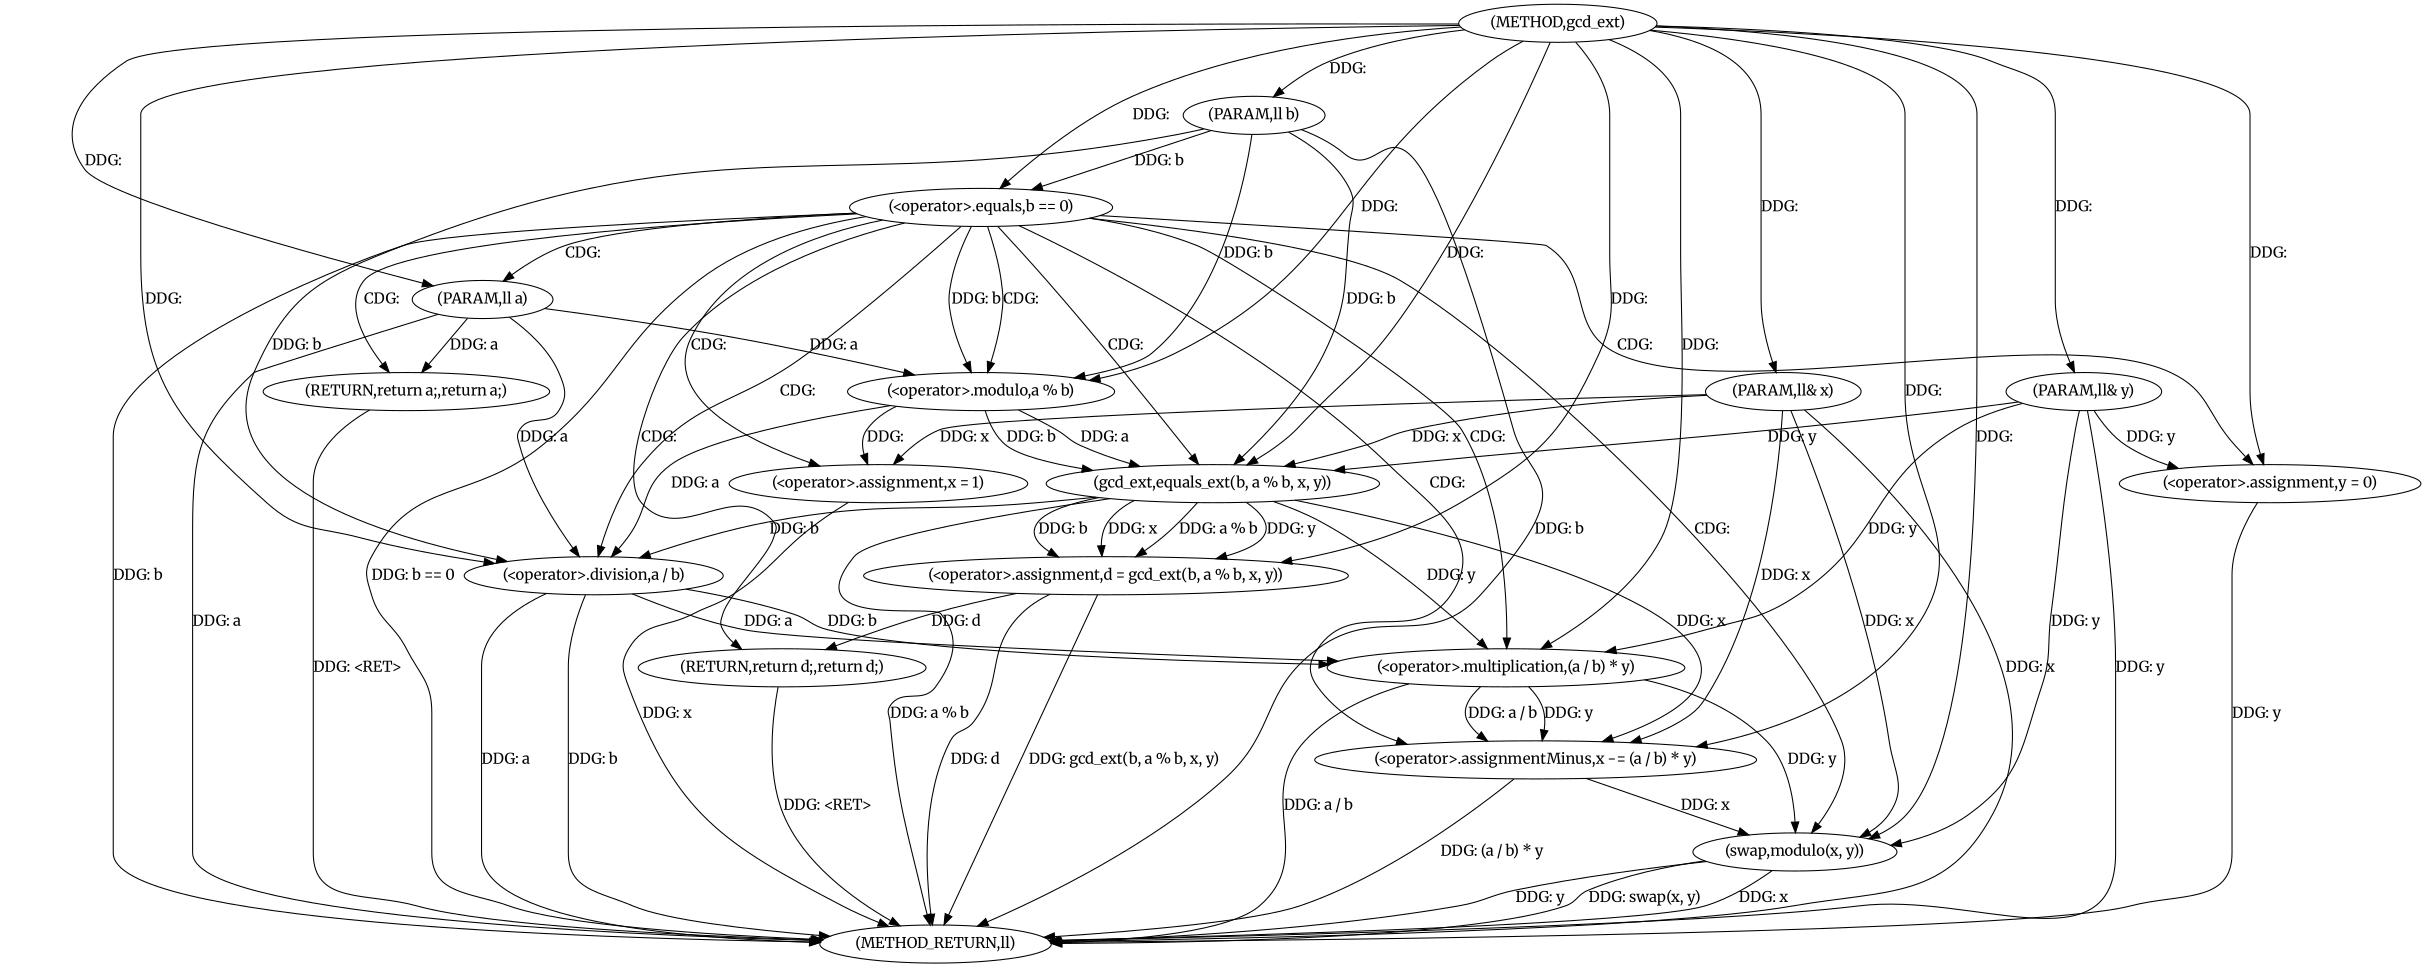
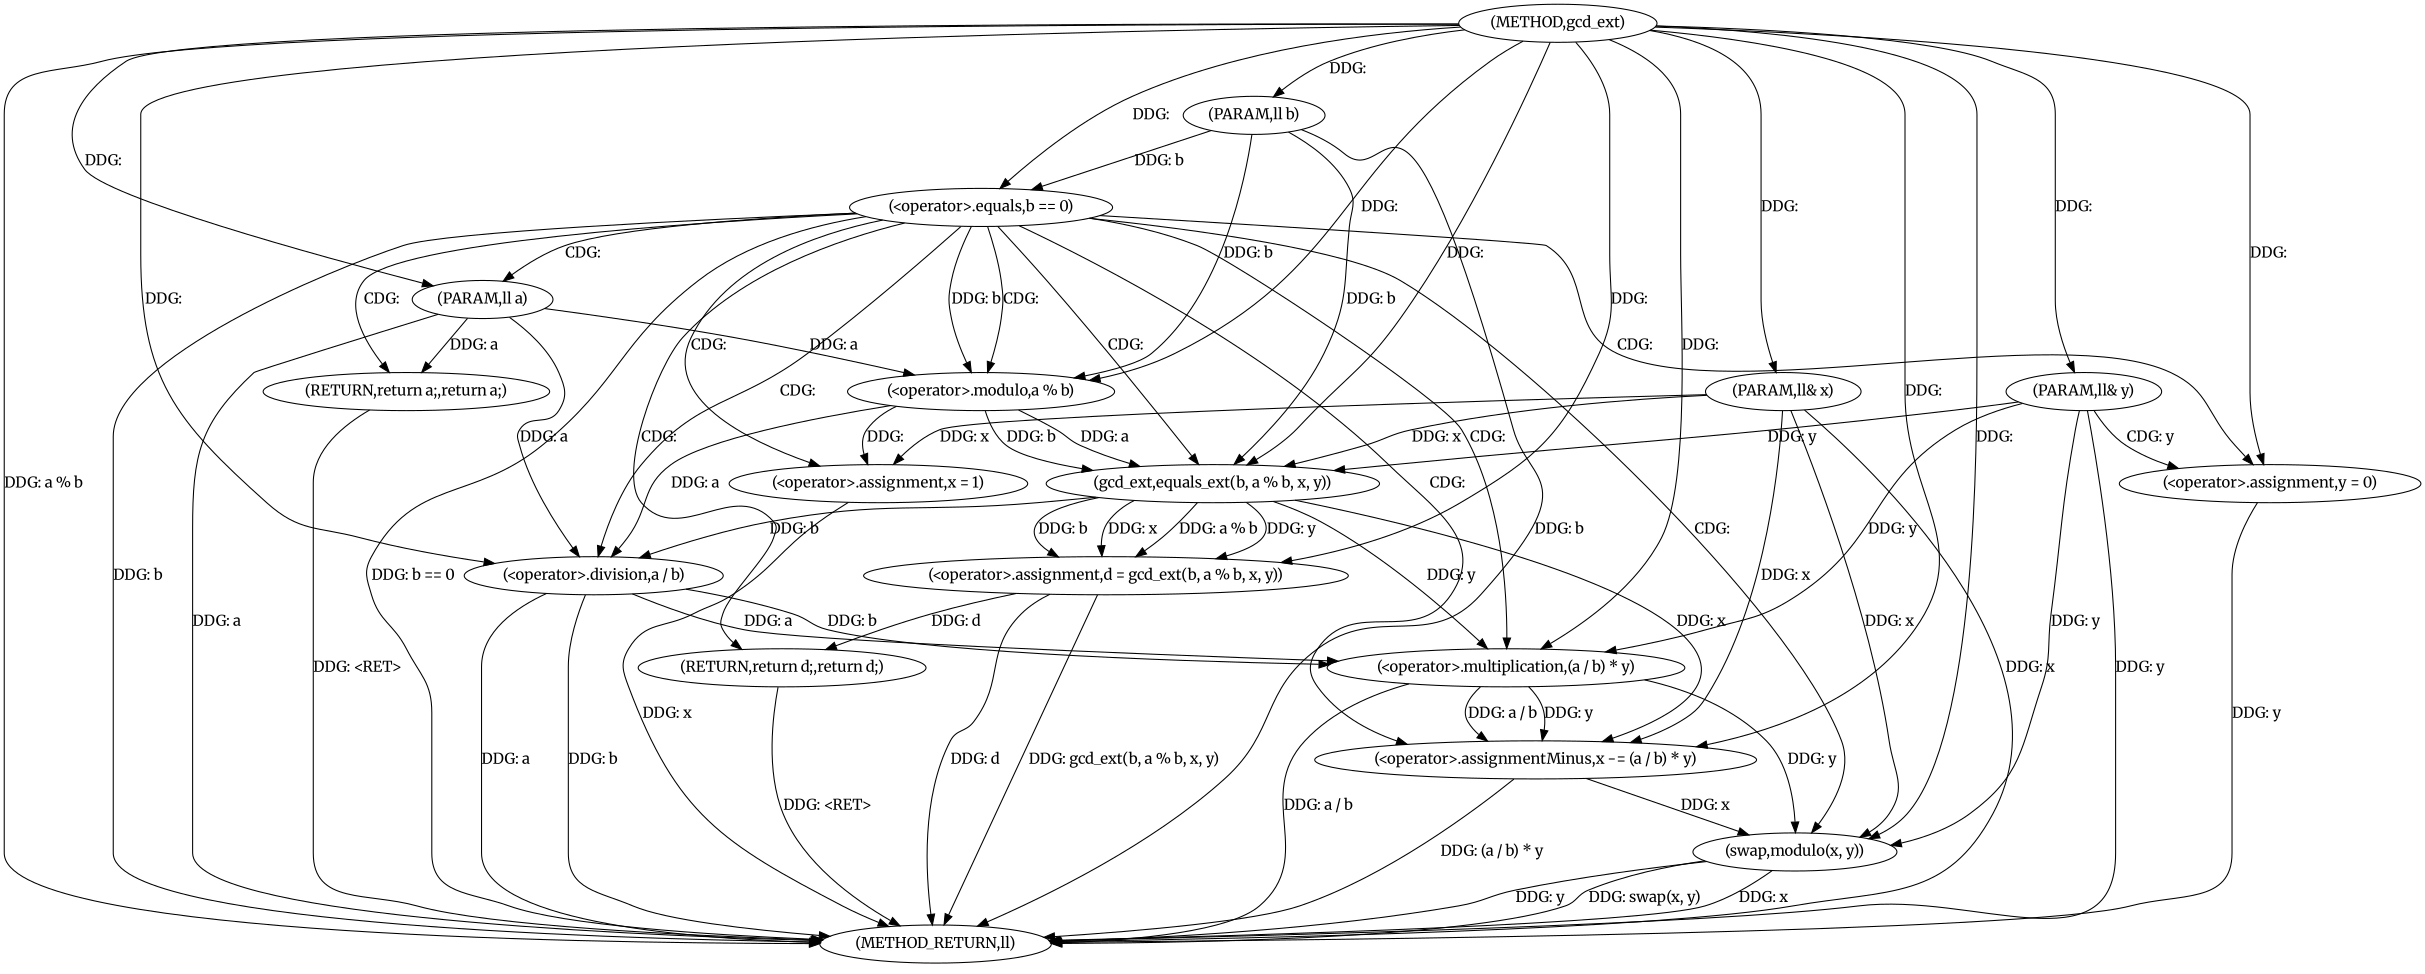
edge "(PARAM,ll b)" -> "(<operator>.division,a / b)": removed, label "DDG: b"
edge "(PARAM,ll& y)" -> "(<operator>.assignment,y = 0)": label "DDG: y" -> "CDG: y"
edge "(gcd_ext,equals_ext(b, a % b, x, y))" -> "(METHOD_RETURN,ll)": now "(METHOD,gcd_ext)" -> "(METHOD_RETURN,ll)"
